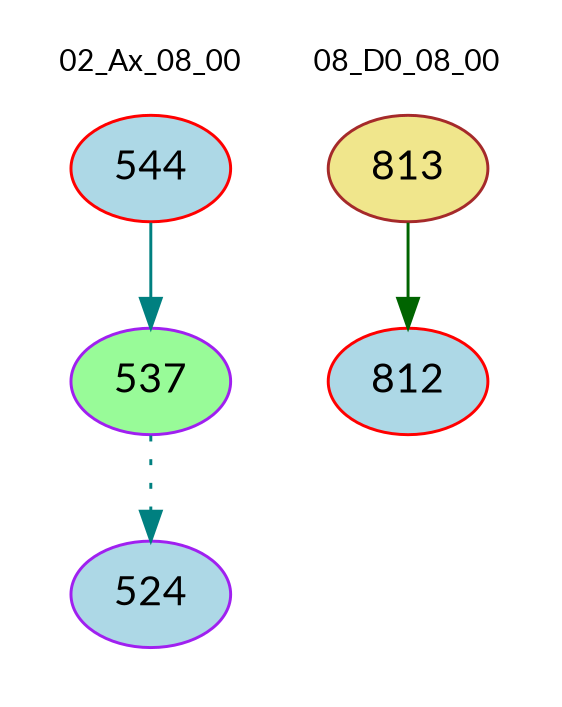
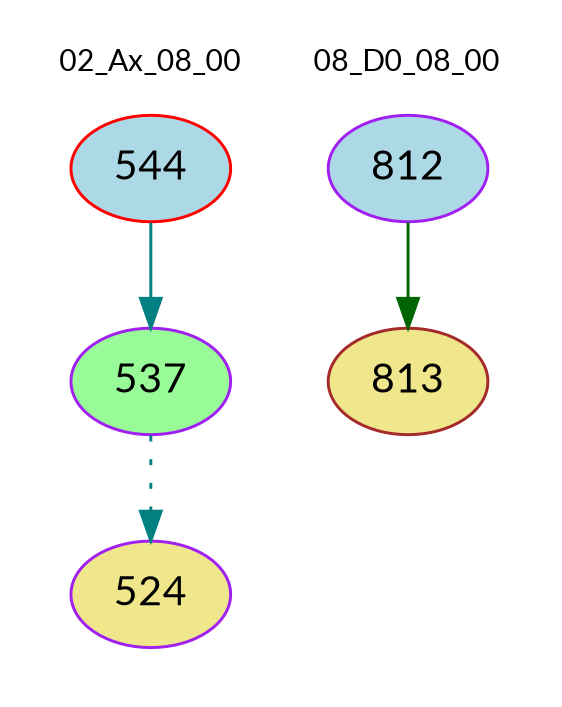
edge "813" -> "812": reversed
node "812": color red -> purple
node "524": fillcolor lightblue -> khaki
